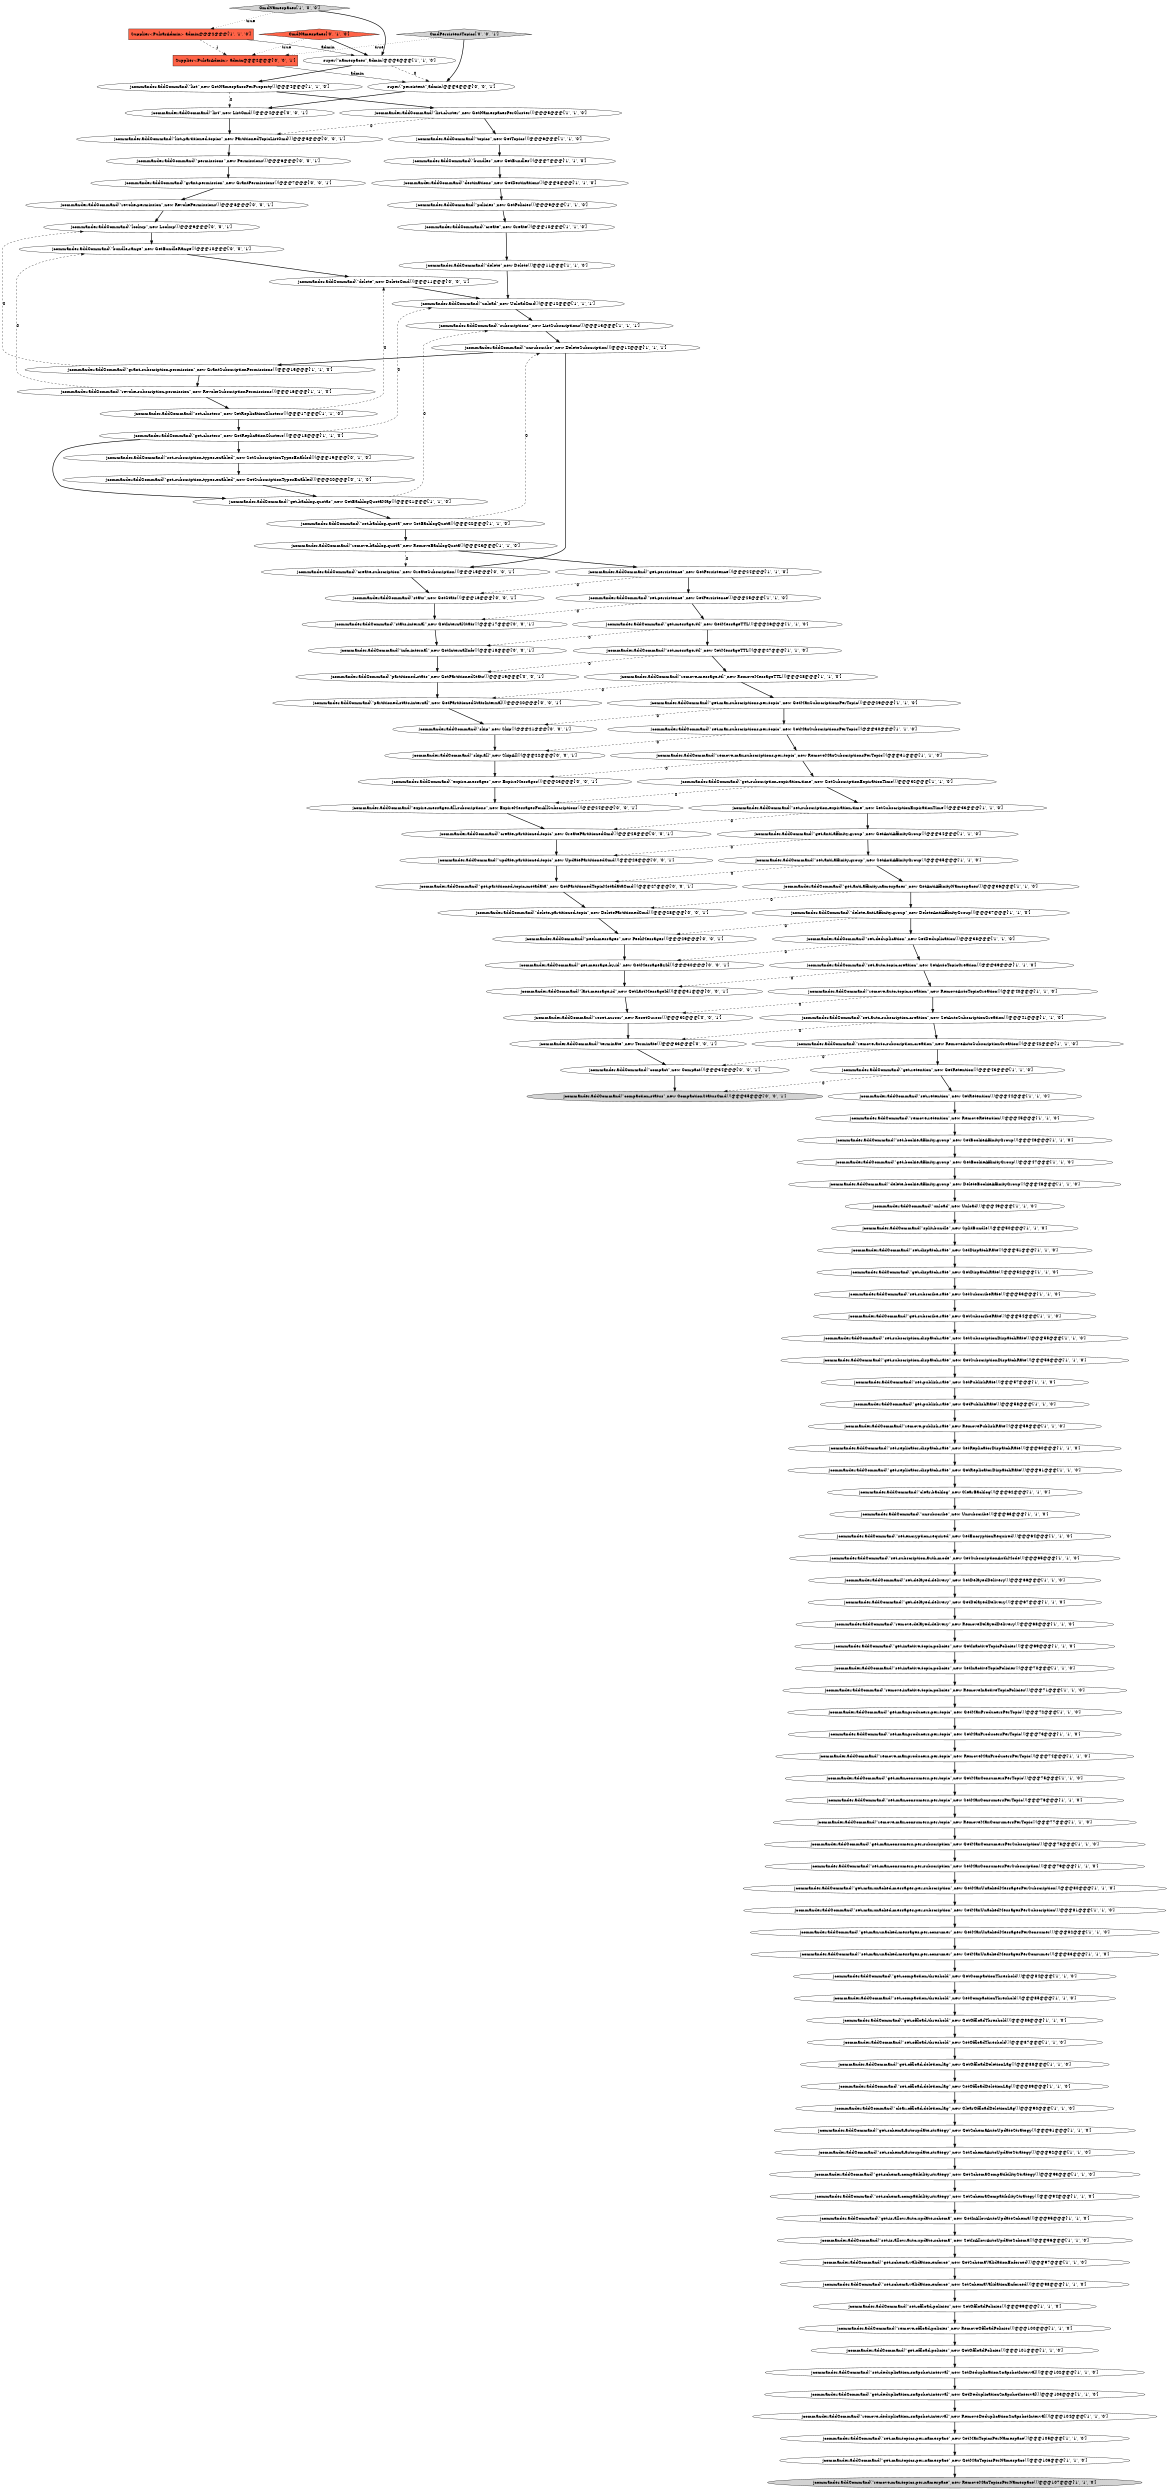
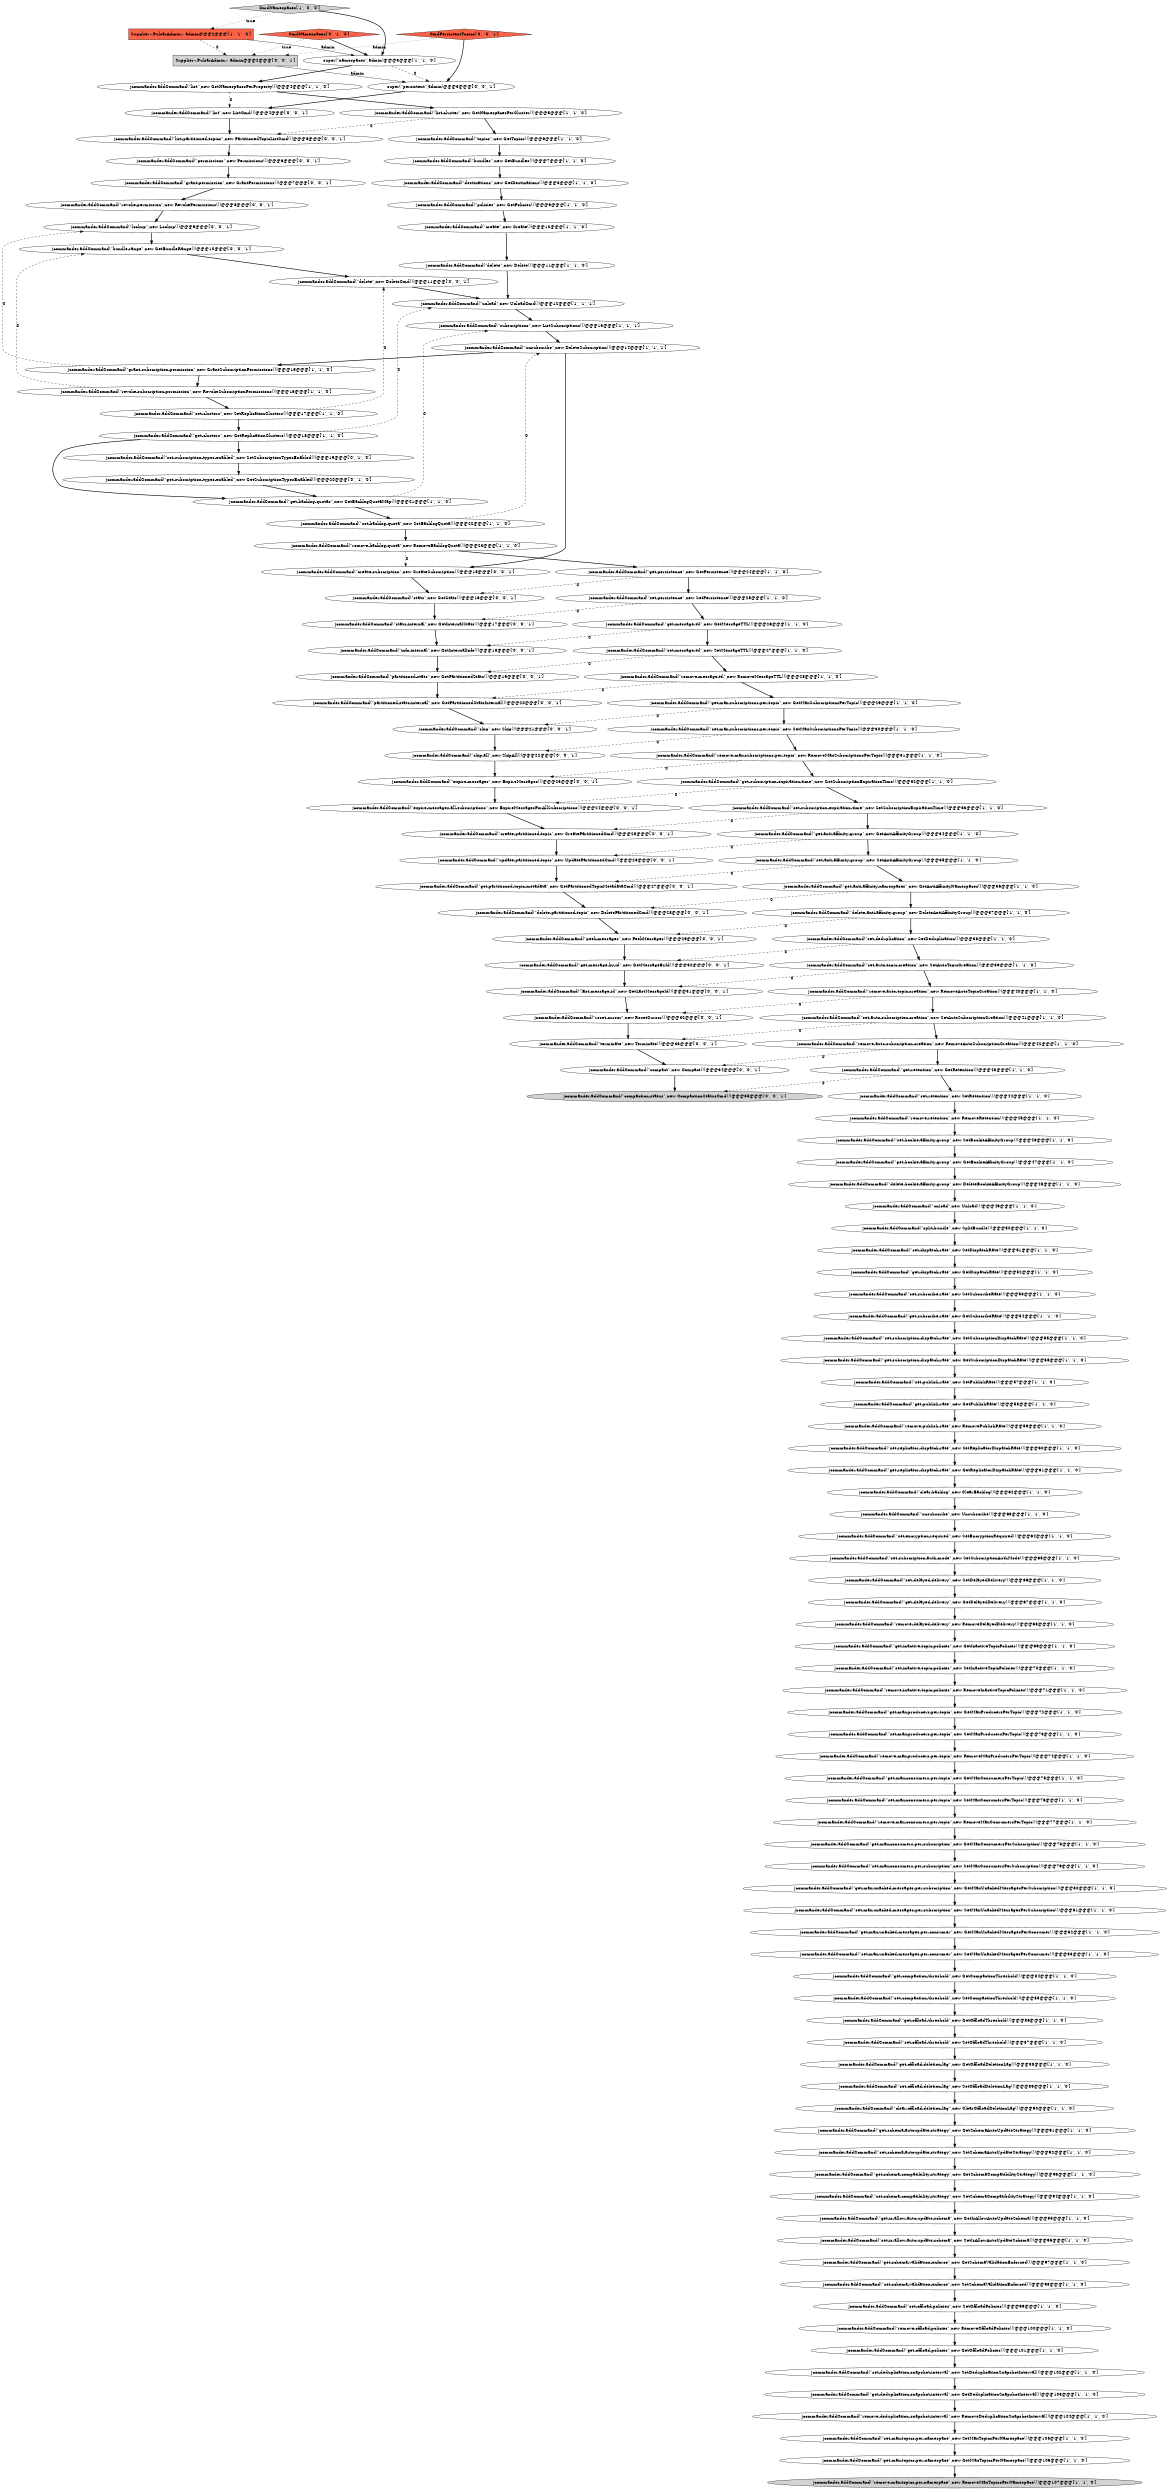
node "CmdPersistentTopics['0', '0', '1']": fillcolor lightgray -> tomato
edge "Supplier<PulsarAdmin> admin@@@2@@@['1', '1', '0']" -> "Supplier<PulsarAdmin> admin@@@2@@@['0', '0', '1']": label "1" -> "0"
edge "CmdPersistentTopics['0', '0', '1']" -> "Supplier<PulsarAdmin> admin@@@2@@@['0', '0', '1']": label "true" -> "admin"
node "Supplier<PulsarAdmin> admin@@@2@@@['0', '0', '1']": fillcolor tomato -> lightgray
